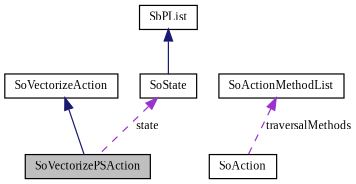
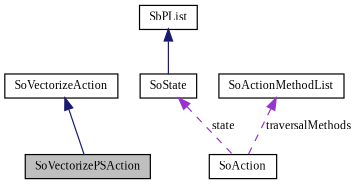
edge "SoVectorizePSAction" -> "SoState": now "SoAction" -> "SoState"
